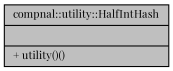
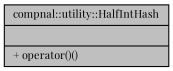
node "compnal::utility::HalfIntHash": text "+ utility()()" -> "+ operator()()"
